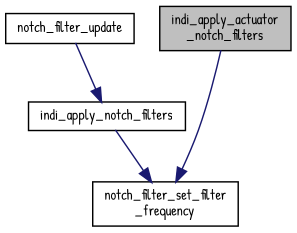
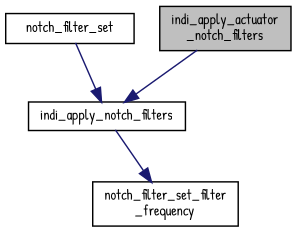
node "notch_filter_update": label "notch_filter_update" -> "notch_filter_set"
edge "indi_apply_actuator _notch_filters" -> "notch_filter_set_filter _frequency": now "indi_apply_actuator _notch_filters" -> "indi_apply_notch_filters"
